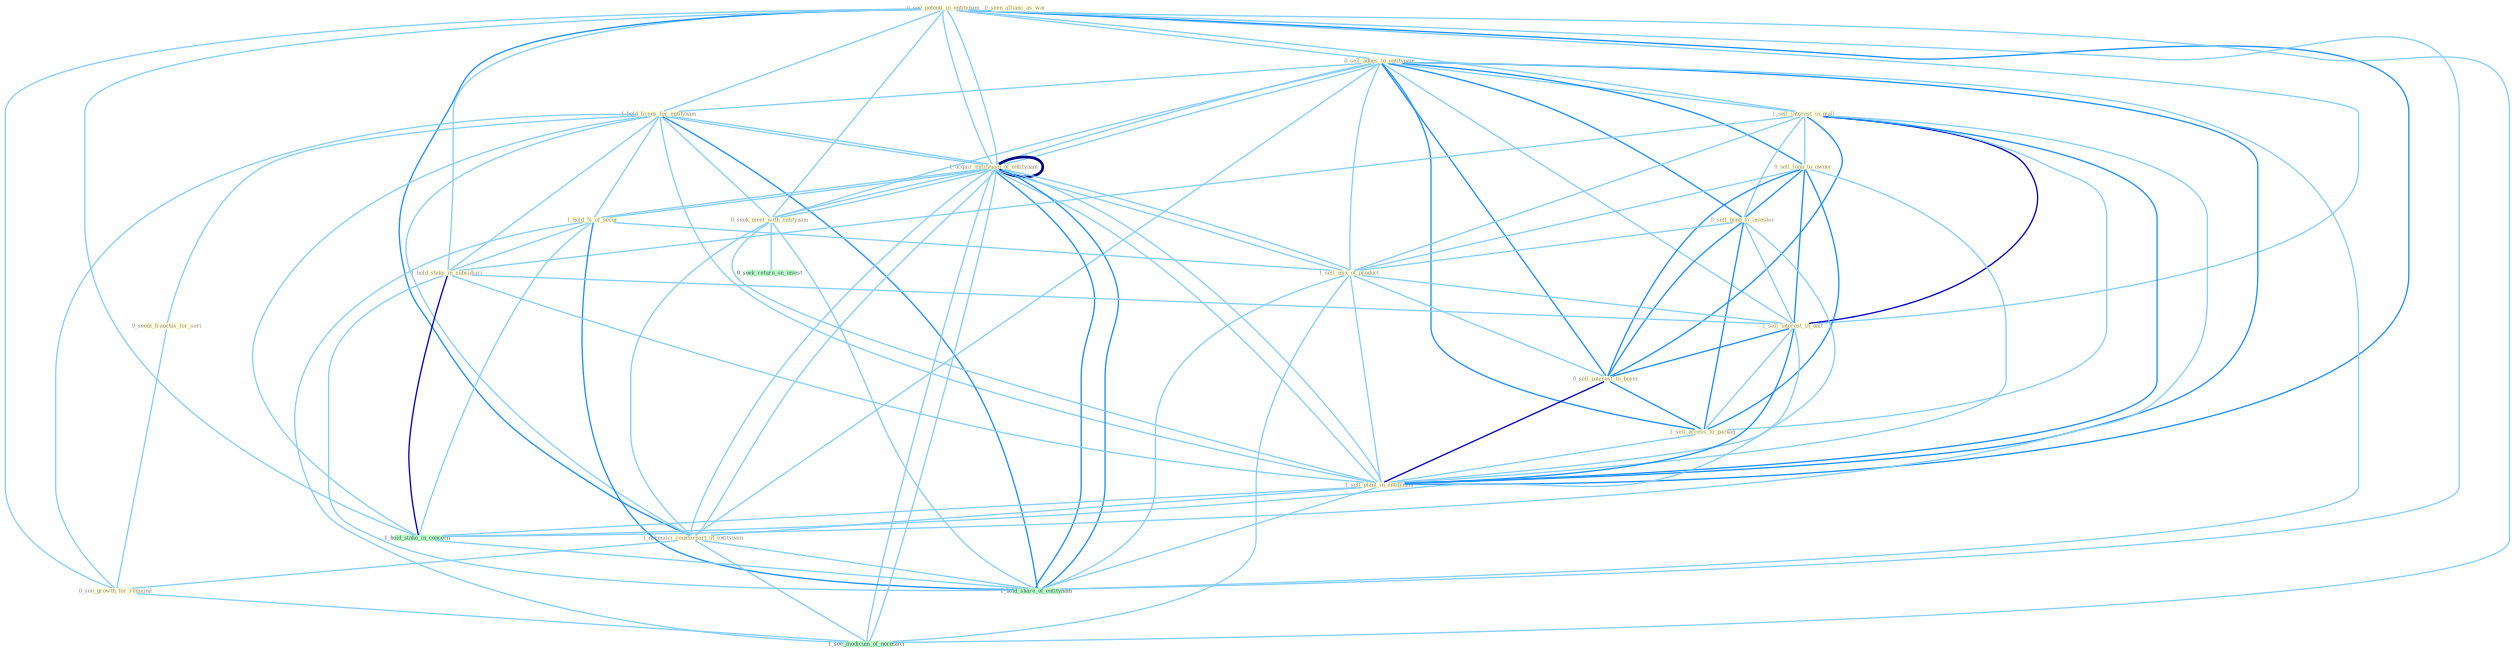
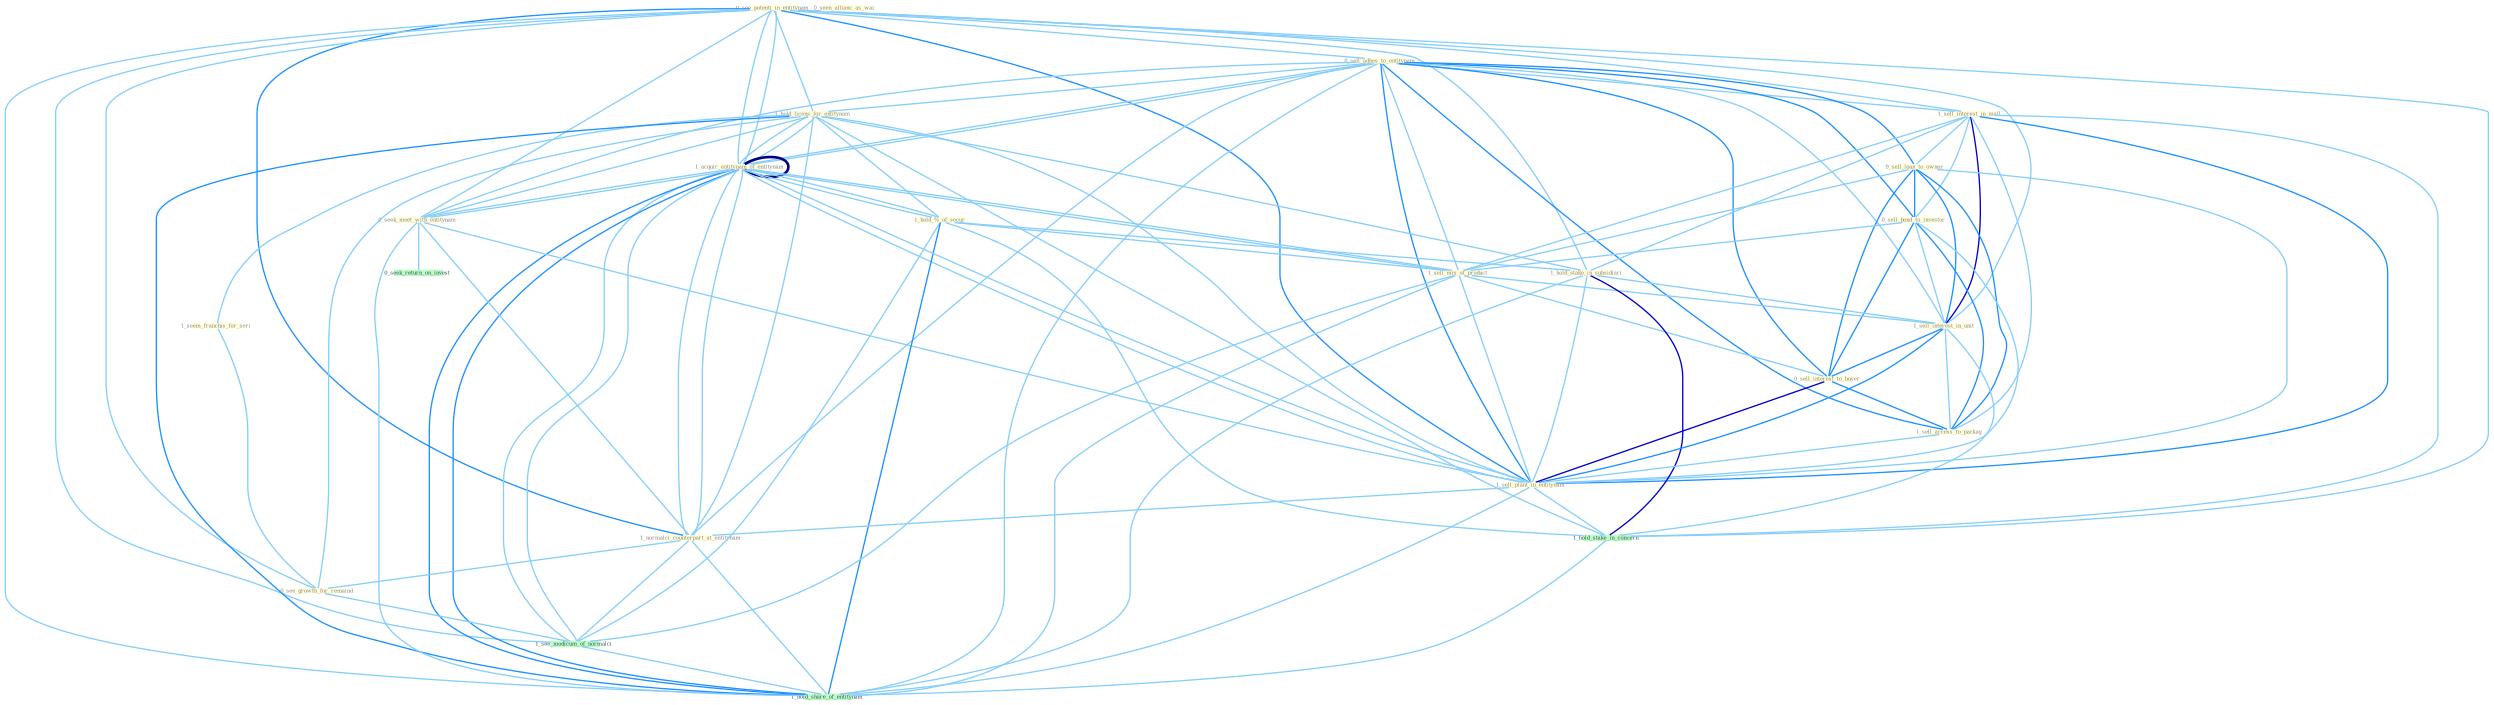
node "0_sell_loan_to_owner": label "0_sell_loan_to_owner" -> "9_sell_loan_to_owner"
edge "1_sell_interest_in_mall" -- "0_sell_interest_to_buyer": removed
node "9_seem_franchis_for_seri": label "9_seem_franchis_for_seri" -> "1_seem_franchis_for_seri"
edge "1_see_modicum_of_normalci" -- "1_hold_share_of_entitynam": added
